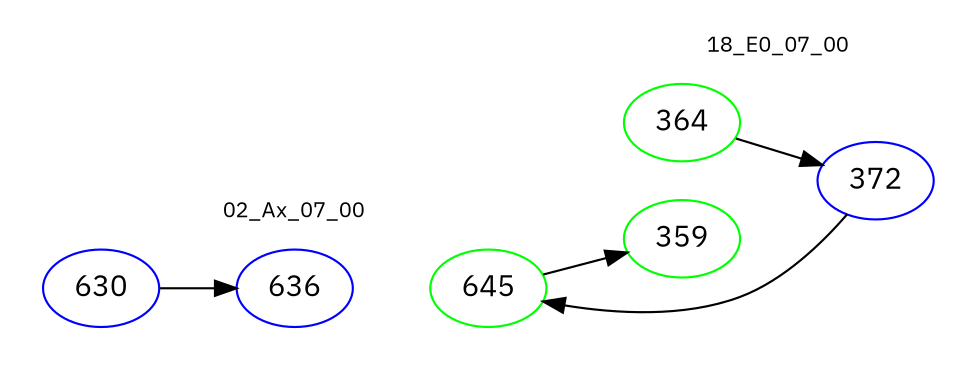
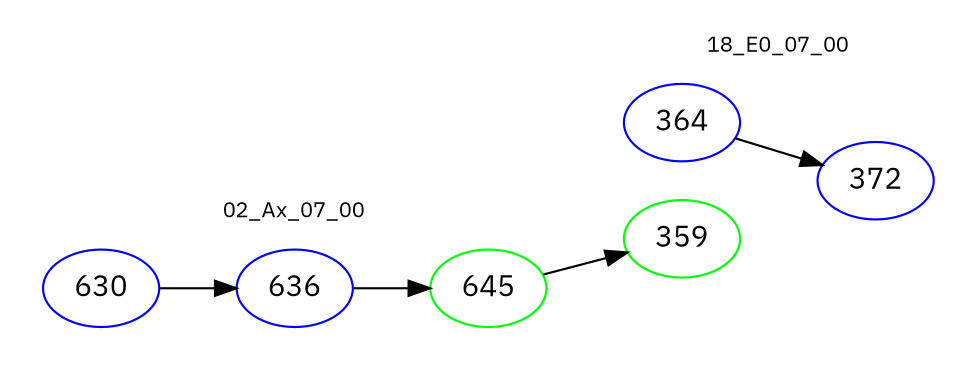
node "364": color green -> blue
edge "372" -> "645": now "636" -> "645"
